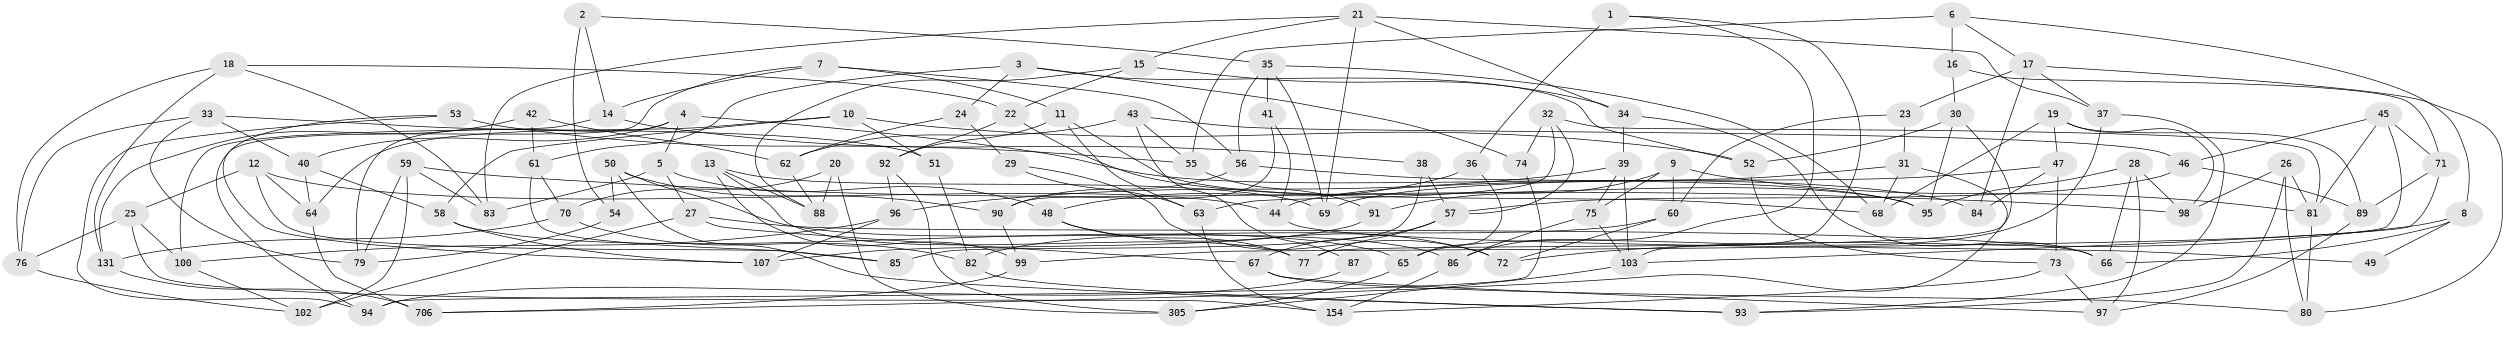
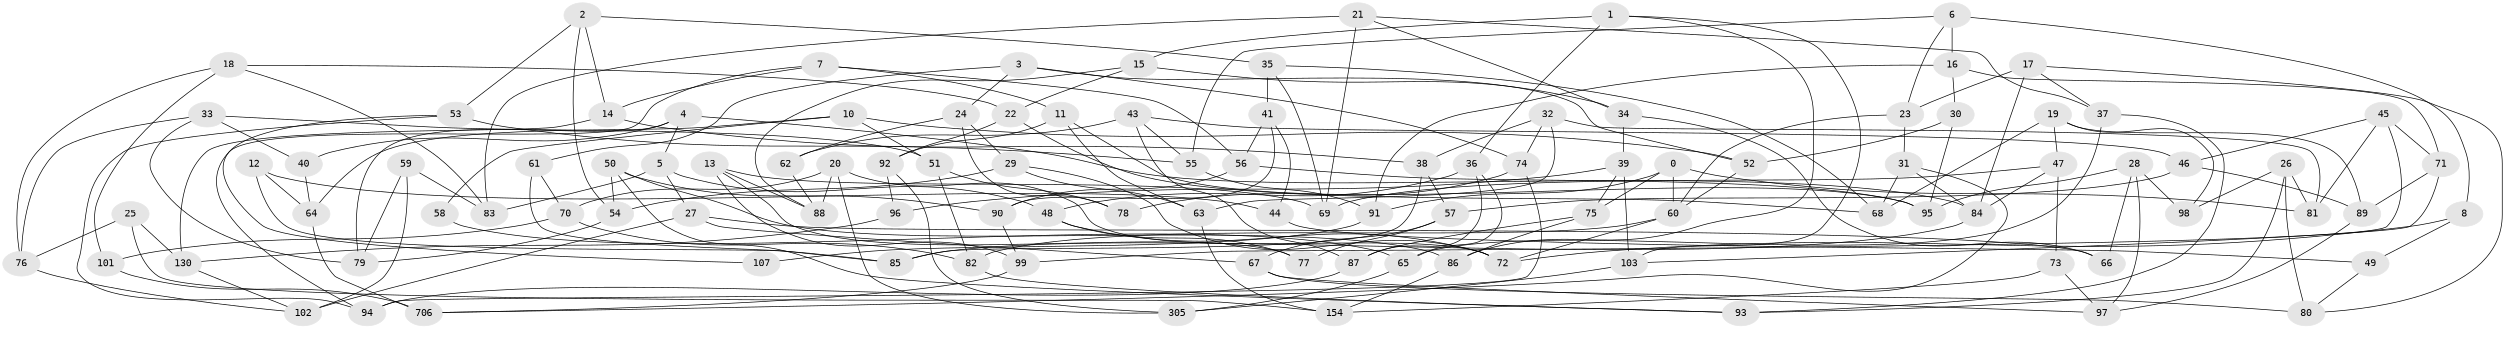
edge "21" -- "15": now "1" -- "15"
edge "6" -- "17": now "6" -- "23"
edge "2" -- "53": added
edge "16" -- "91": added
edge "35" -- "56": now "41" -- "56"
node "42": removed
node "9": label "9" -> "0"
edge "32" -- "57": now "32" -- "38"
edge "31" -- "44": now "31" -- "84"
edge "40" -- "58": removed
edge "12" -- "25": removed
edge "29" -- "54": added
edge "59" -- "98": removed
node "78": added
edge "20" -- "72": added
edge "36" -- "87": added
edge "75" -- "103": now "75" -- "87"
edge "30" -- "77": removed
edge "84" -- "85": added
edge "96" -- "107": removed
edge "8" -- "66": removed
edge "58" -- "107": removed
edge "52" -- "73": now "52" -- "60"
node "131": label "131" -> "101"
node "100": label "100" -> "130"
edge "81" -- "80": now "49" -- "80"
